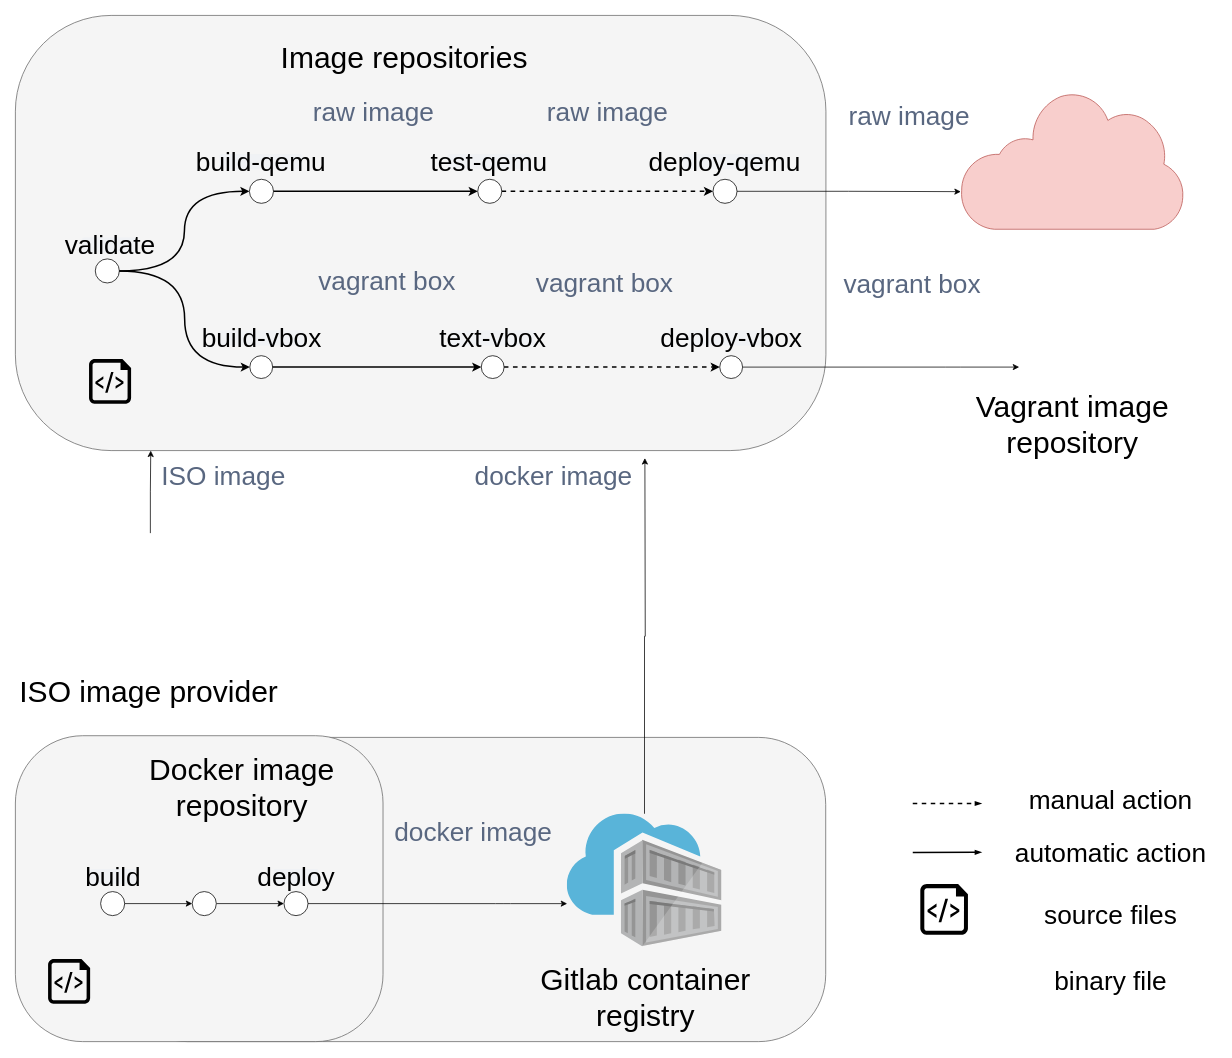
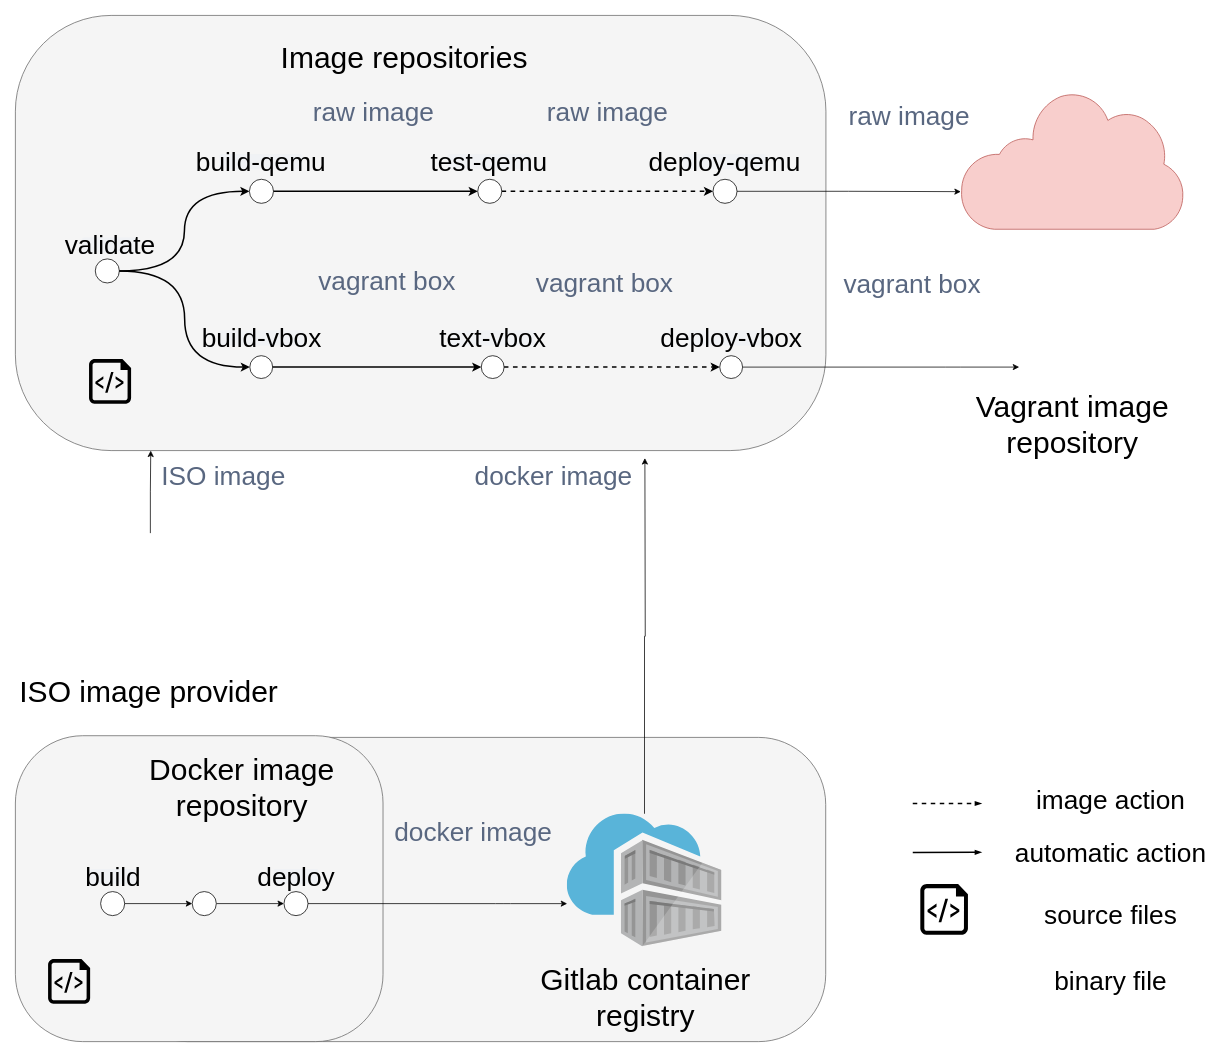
node "manual action": label "manual action" -> "image action"
